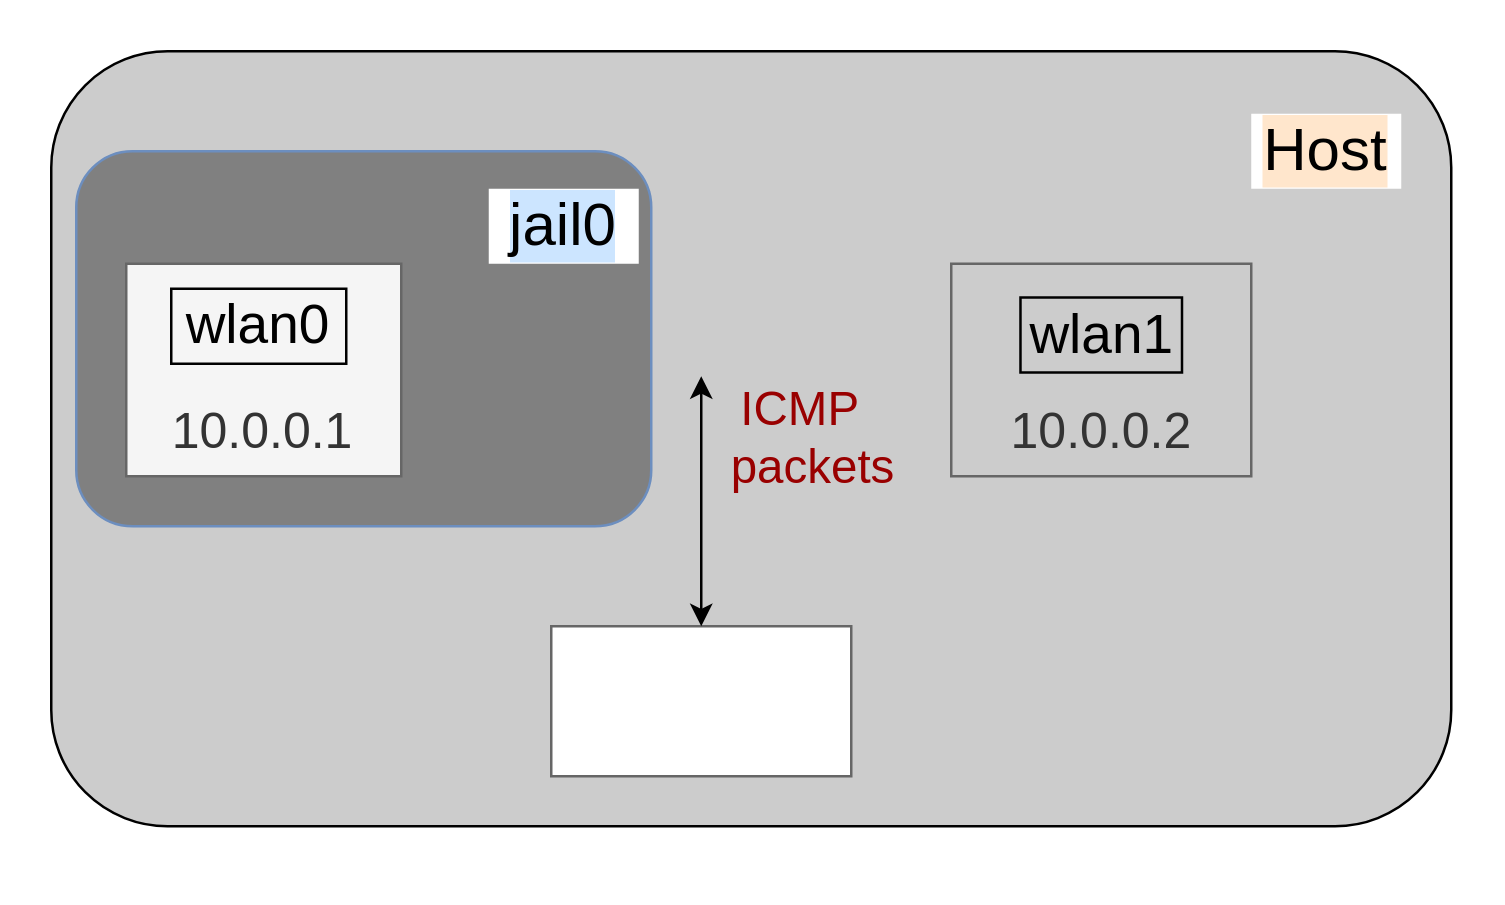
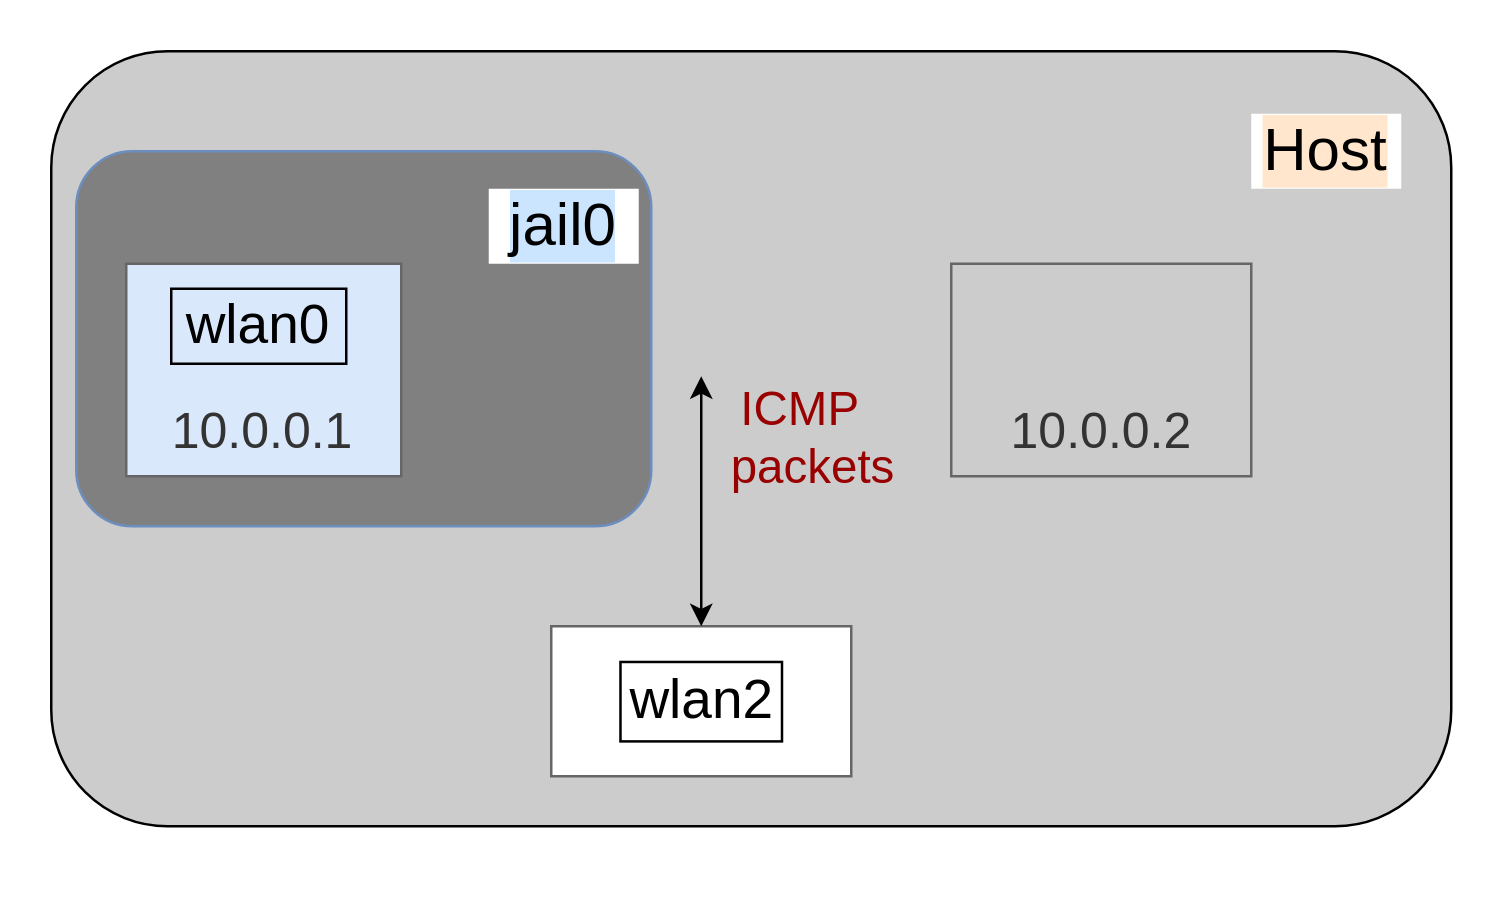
node "wlan1": removed
node "10.0.0.1": fillcolor #f5f5f5 -> #dae8fc
node "wlan2": added
